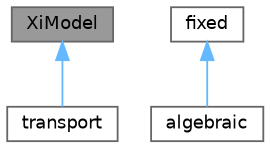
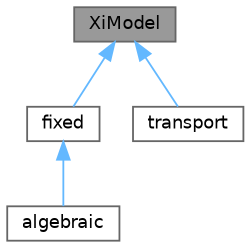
edge "fixed" -> "XiModel": added
